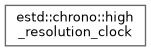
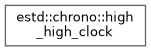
node "estd::chrono::high _resolution_clock": label "estd::chrono::high _resolution_clock" -> "estd::chrono::high _high_clock"
